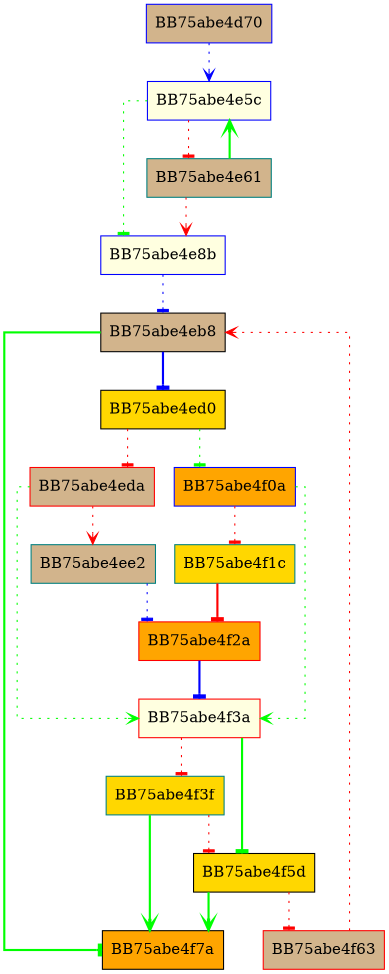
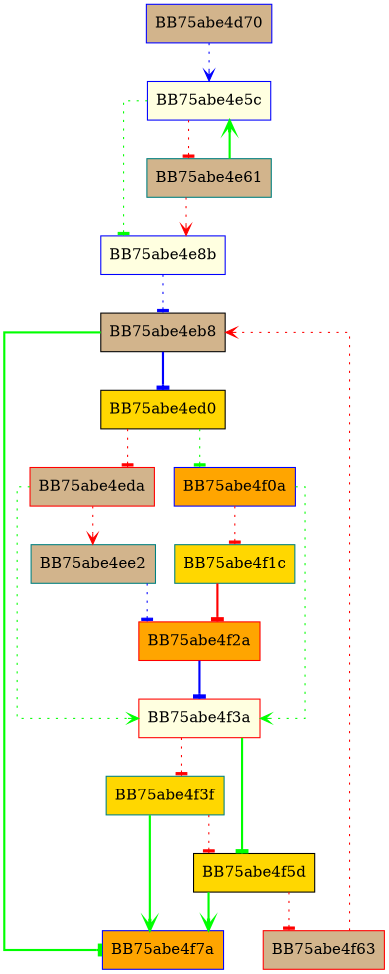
node "BB75abe4f7a": color black -> blue
